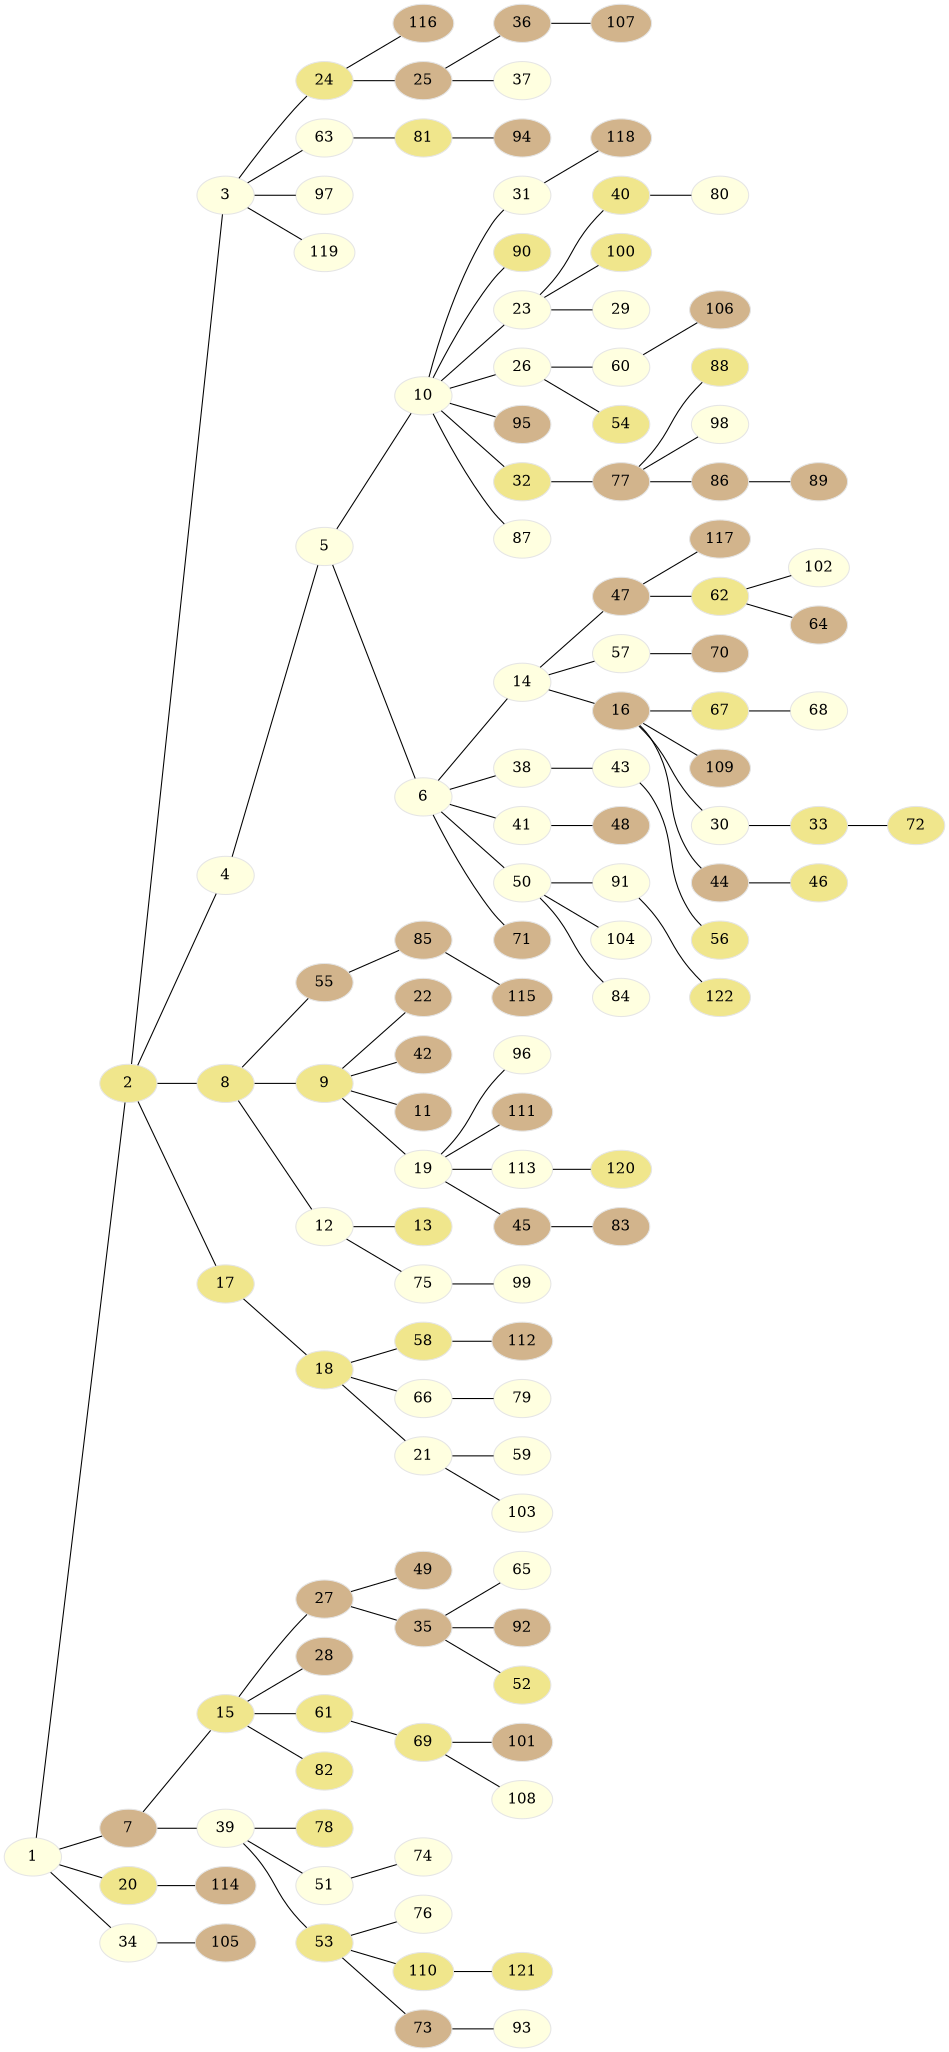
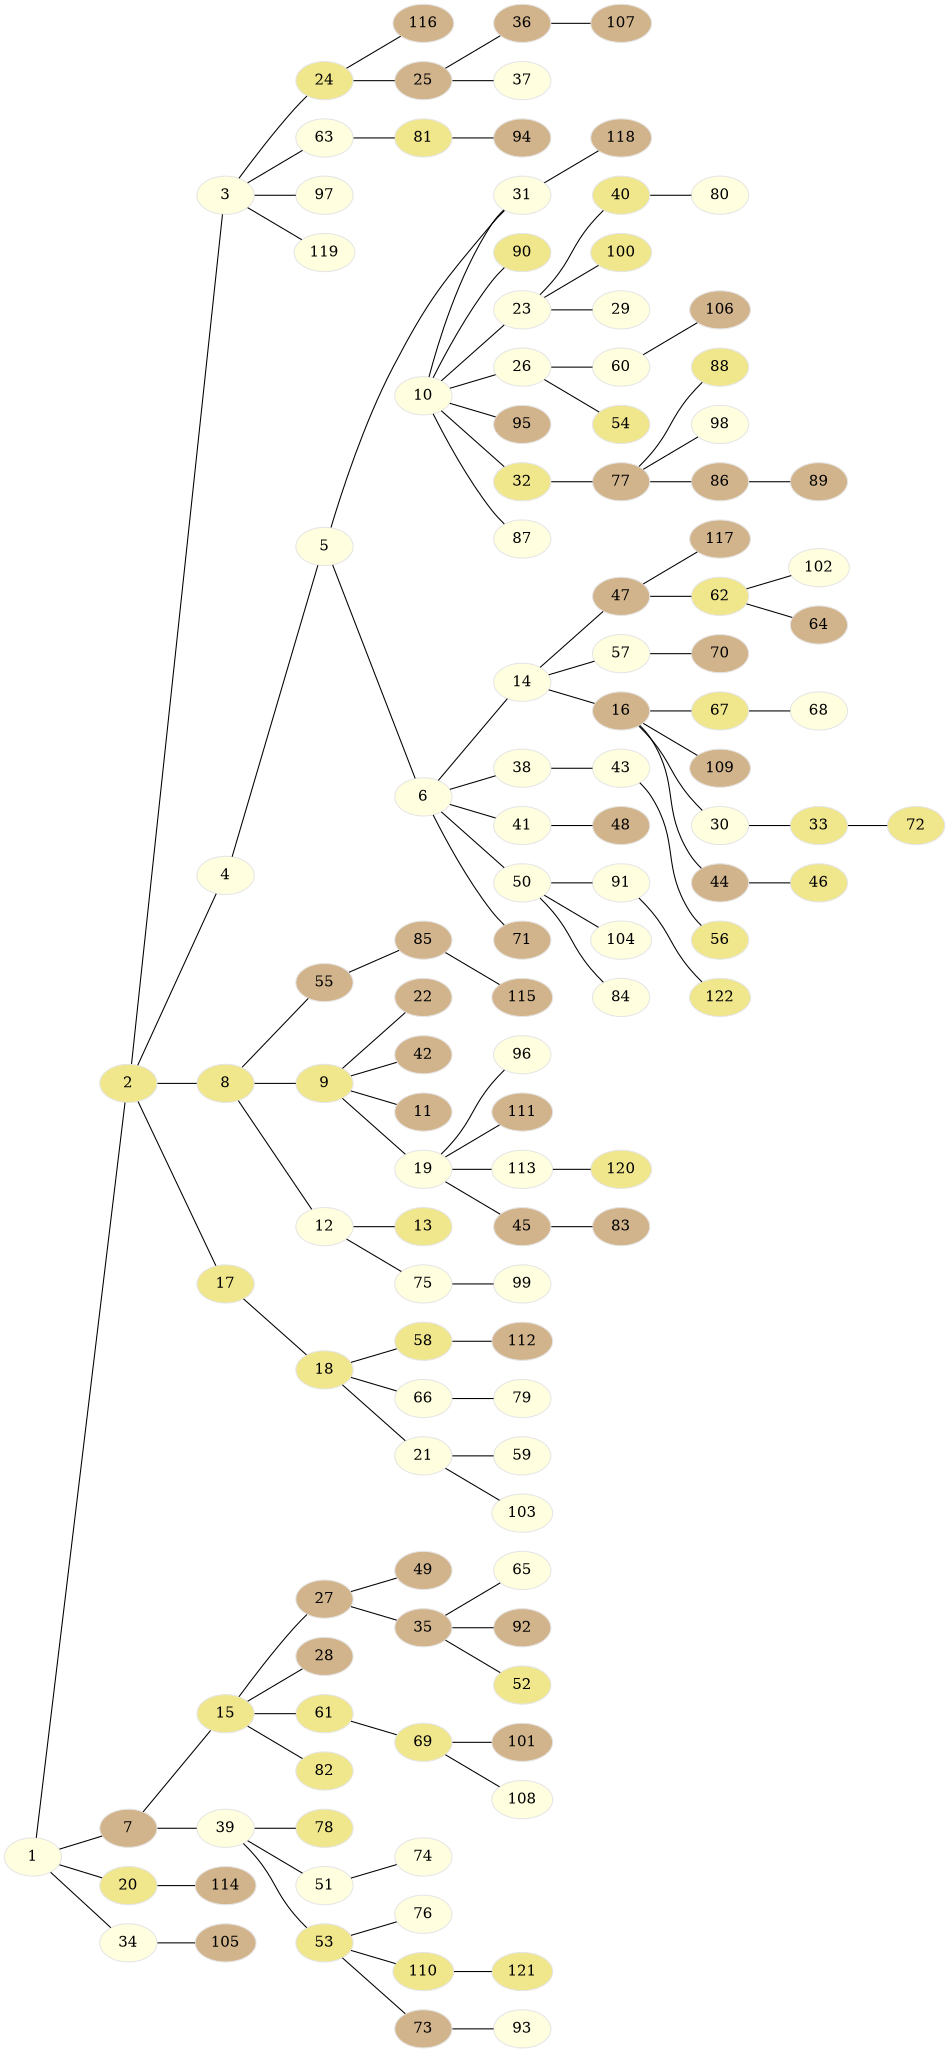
edge "10" -- "5": now "31" -- "5"
